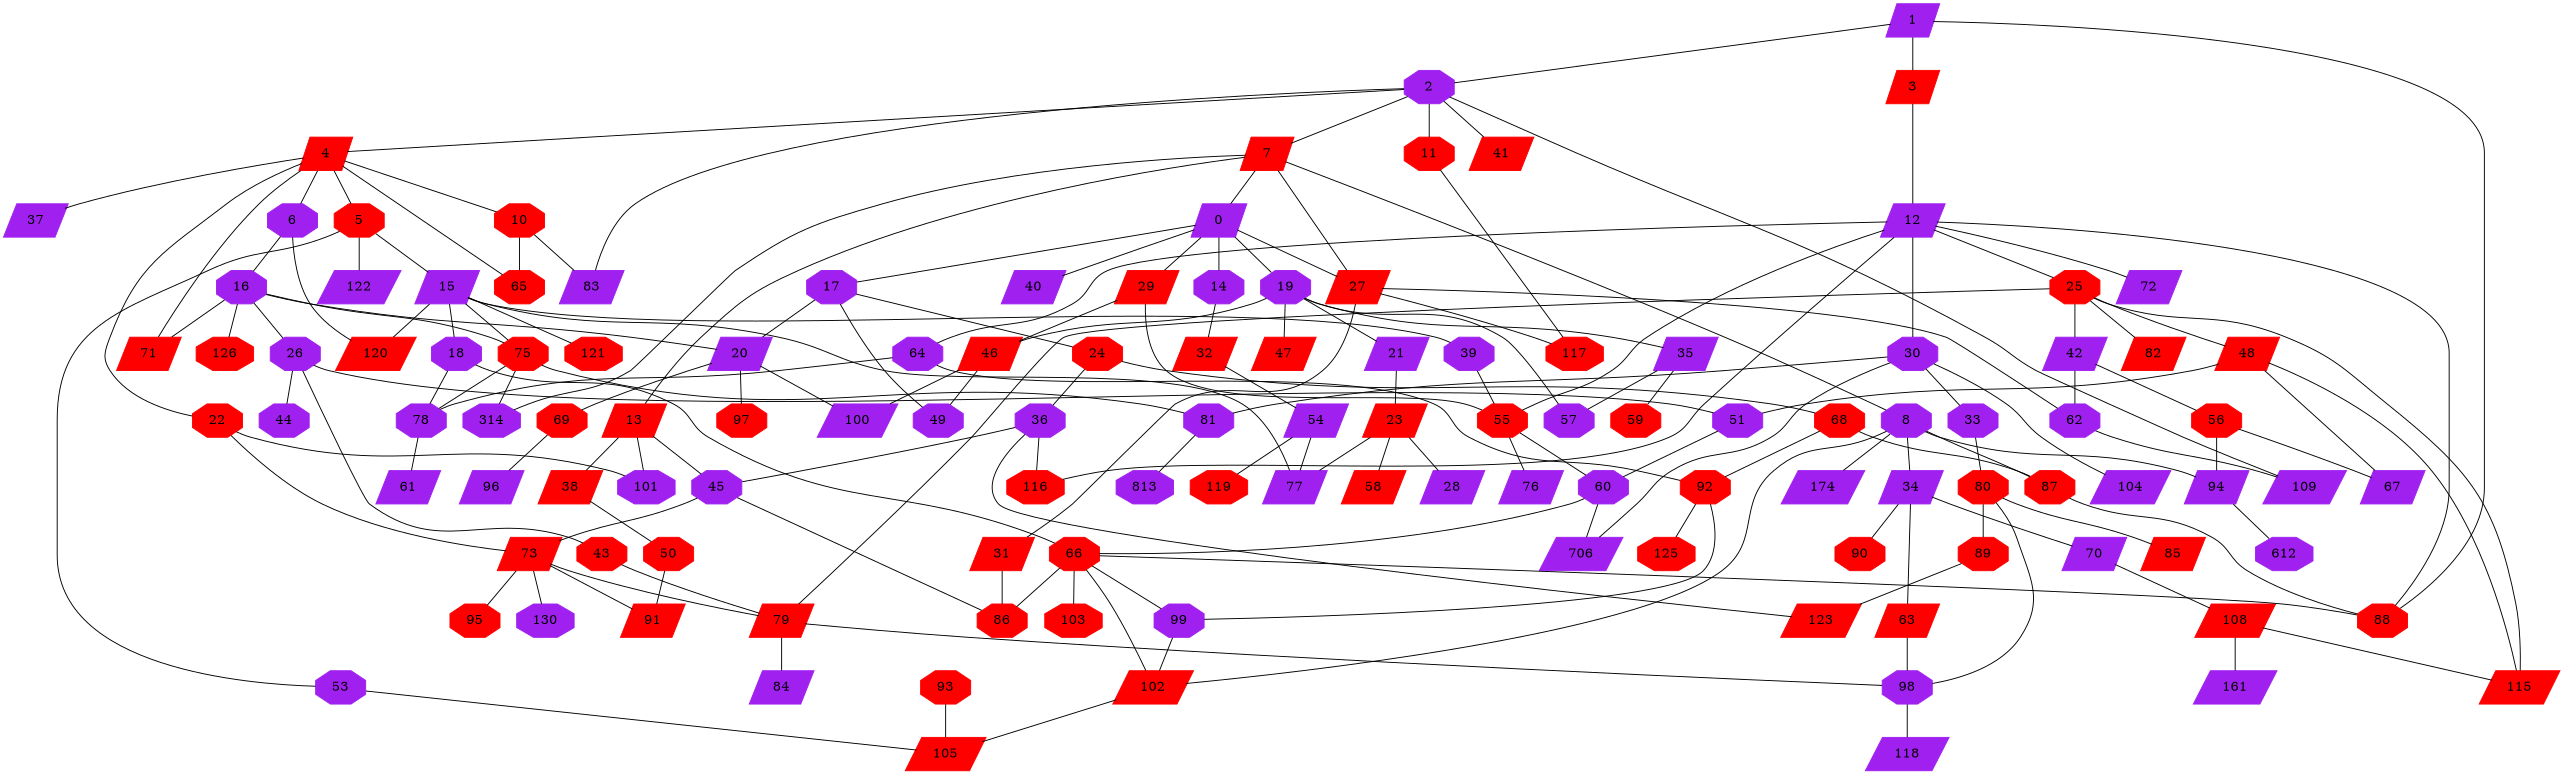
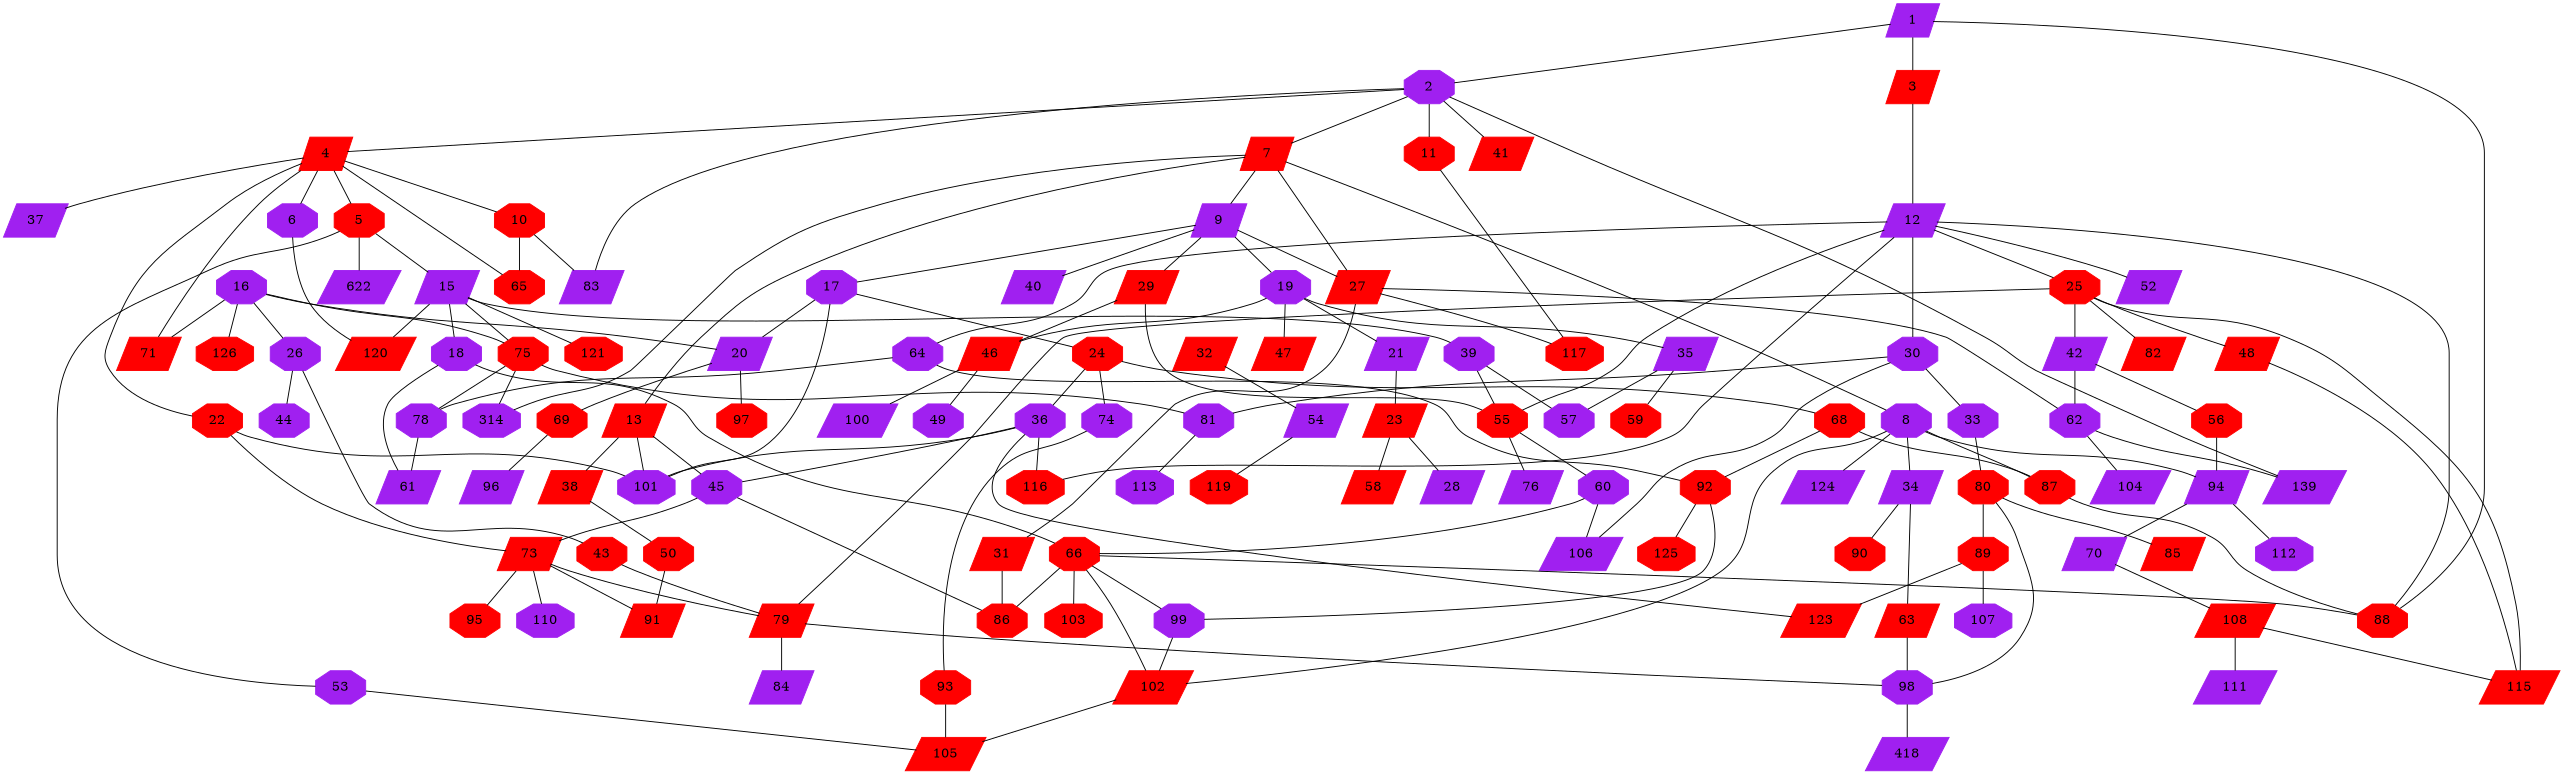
node "0": label "0" -> "9"
edge "6" -- "16": removed
node "122": label "122" -> "622"
node "14": removed
node "72": label "72" -> "52"
edge "19" -- "57": now "39" -- "57"
edge "17" -- "49": now "17" -- "101"
edge "18" -- "78": now "18" -- "61"
edge "20" -- "100": removed
edge "30" -- "104": now "62" -- "104"
node "74": added
node "51": removed
edge "36" -- "101": added
node "813": label "813" -> "113"
node "77": removed
node "174": label "174" -> "124"
node "109": label "109" -> "139"
node "67": removed
edge "34" -- "70": now "94" -- "70"
node "706": label "706" -> "106"
node "612": label "612" -> "112"
node "130": label "130" -> "110"
node "107": added
node "161": label "161" -> "111"
node "118": label "118" -> "418"
